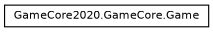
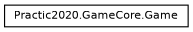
node "GameCore2020.GameCore.Game": label "GameCore2020.GameCore.Game" -> "Practic2020.GameCore.Game"
